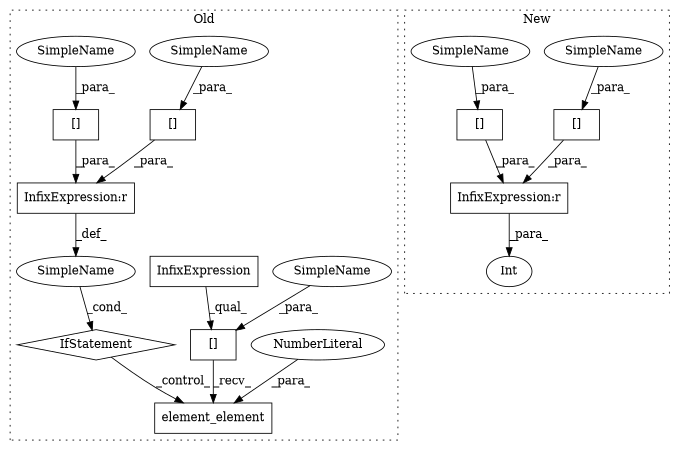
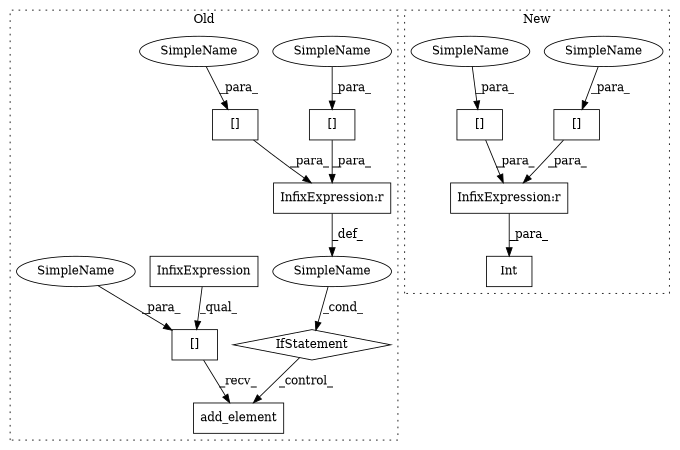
node "Int": shape ellipse -> box
node "NumberLiteral": removed
node "element_element": label "element_element" -> "add_element"
